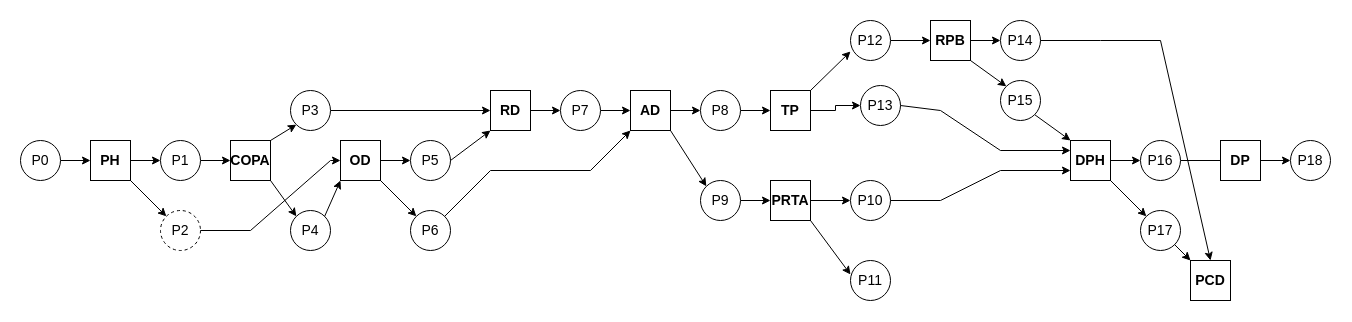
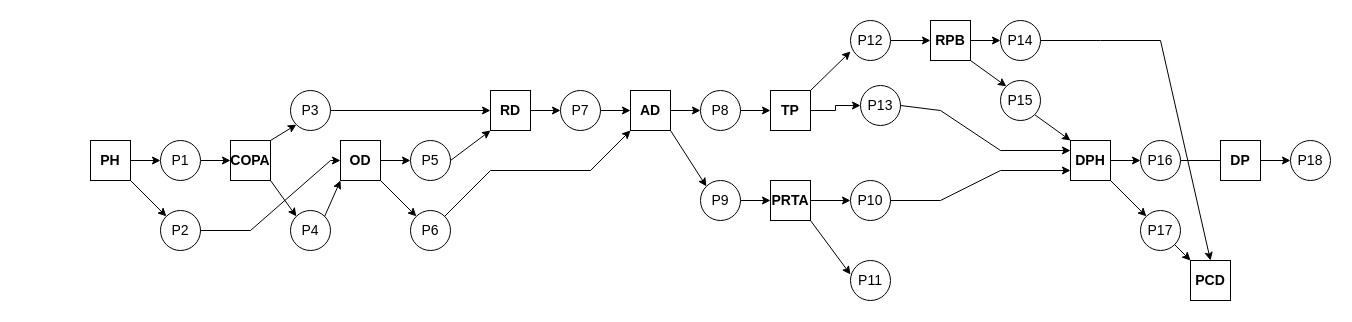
node "P0": removed
edge "P0" -> "PH": removed
node "P2": style dashed -> solid
